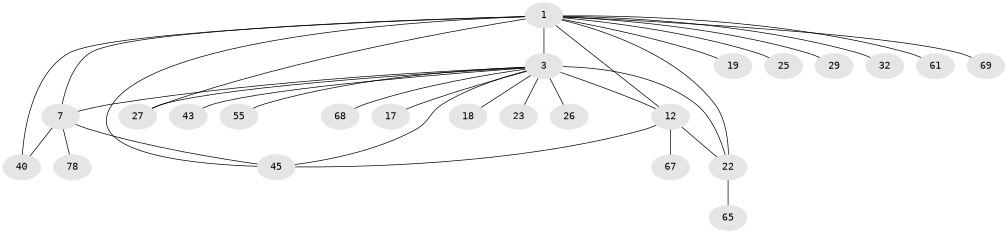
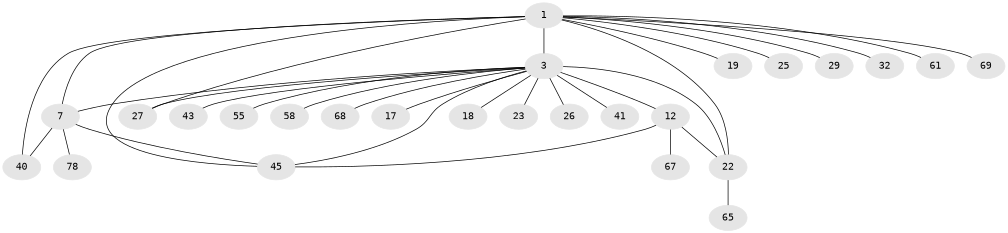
edge "1" -- "12": removed
node "58": added
node "41": added
